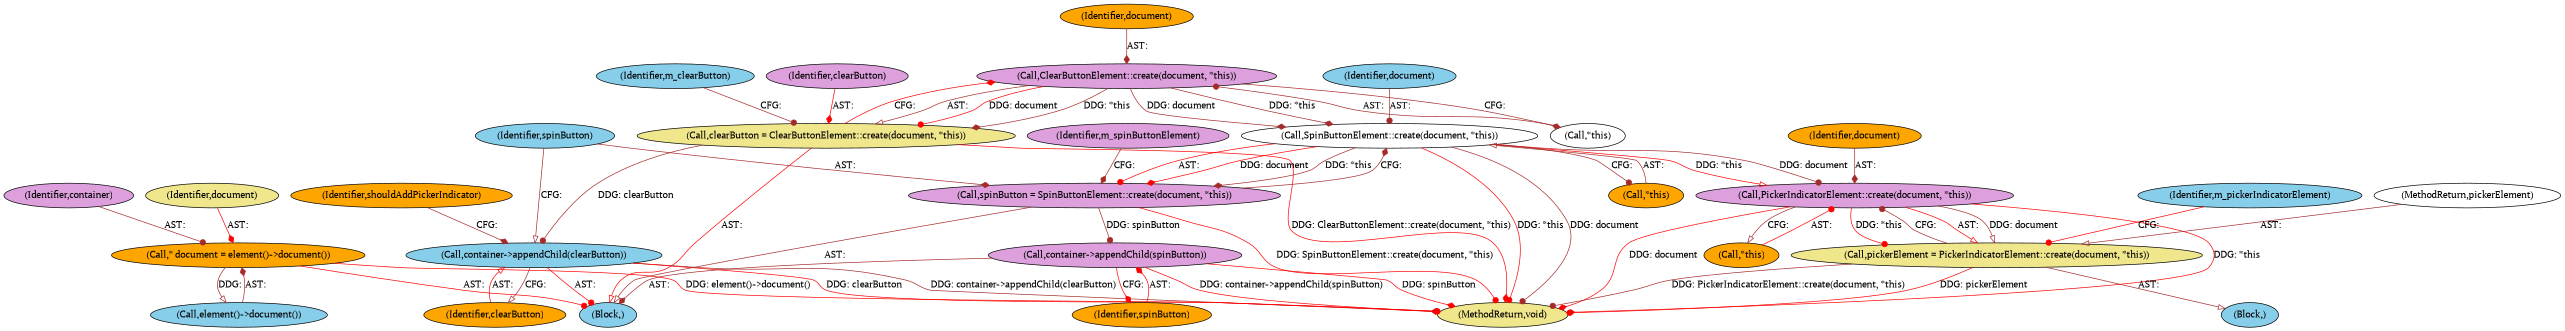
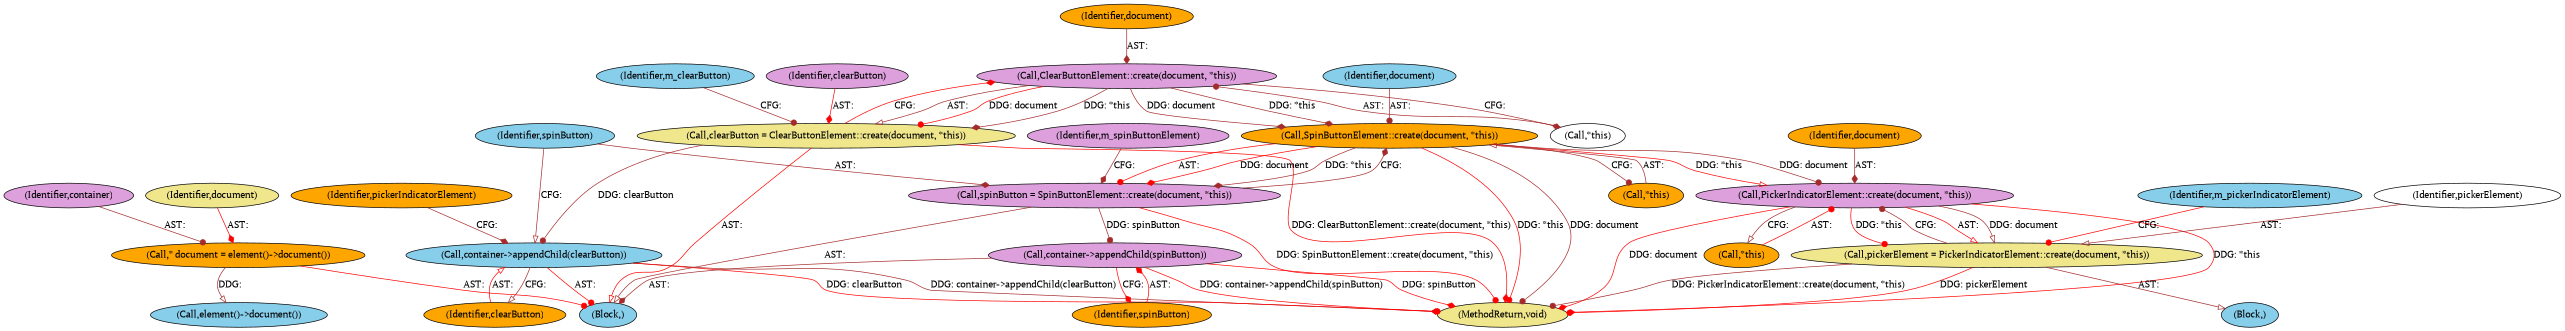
node "(Call,SpinButtonElement::create(document, *this))": fillcolor white -> orange
node "(Identifier,shouldAddPickerIndicator)": label "(Identifier,shouldAddPickerIndicator)" -> "(Identifier,pickerIndicatorElement)"
node "(MethodReturn,pickerElement)": label "(MethodReturn,pickerElement)" -> "(Identifier,pickerElement)"
edge "(Call,element()->document())" -> "(Call,* document = element()->document())": removed, label "AST:"
edge "(Call,* document = element()->document())" -> "(MethodReturn,void)": removed, label "DDG: element()->document()"
